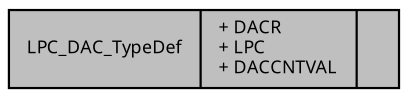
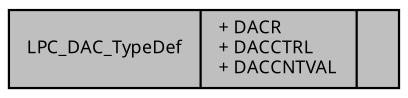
node "LPC_DAC_TypeDef": text "+ LPC" -> "+ DACCTRL"
